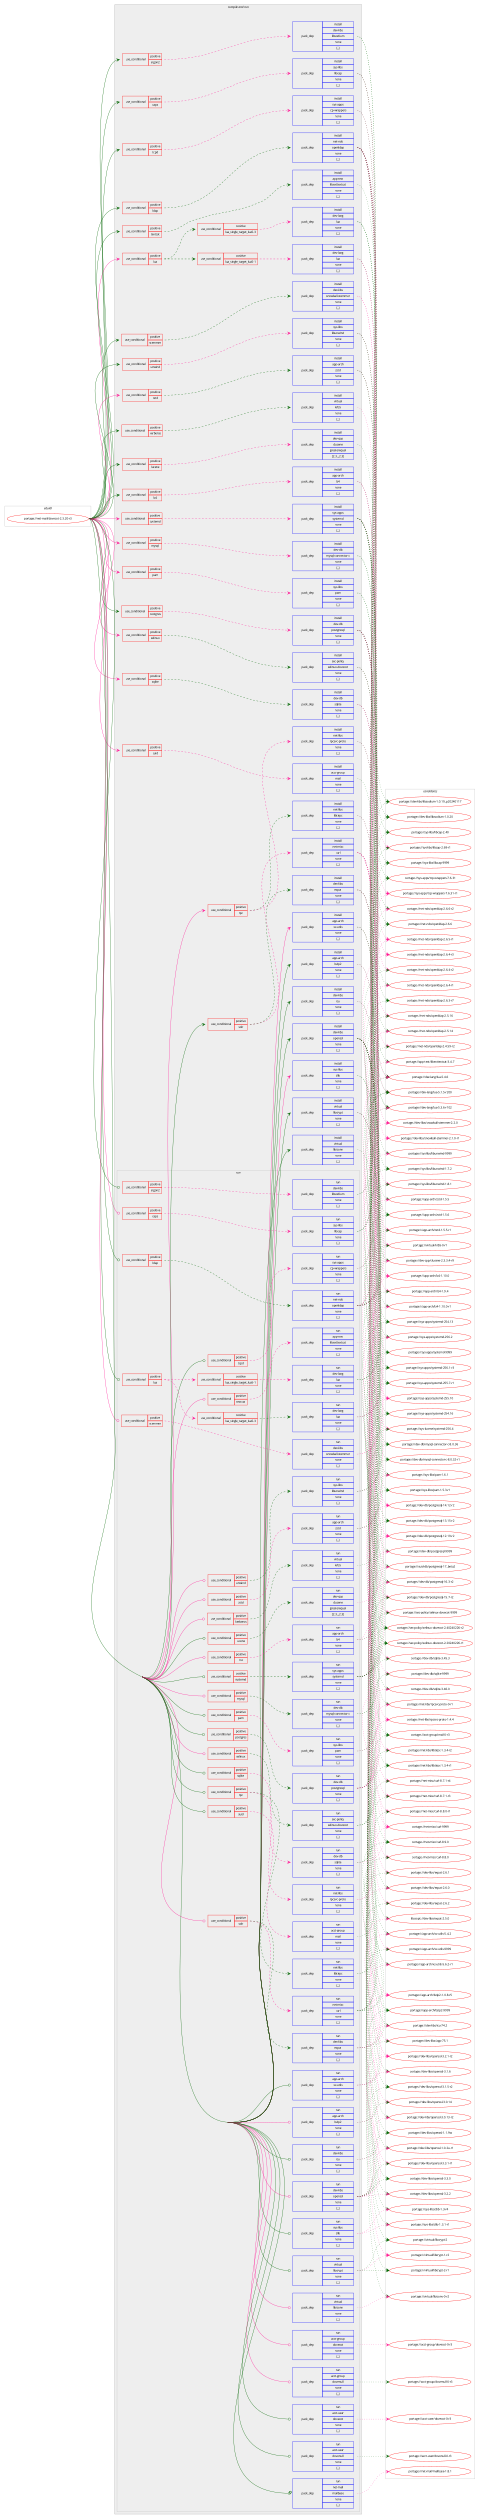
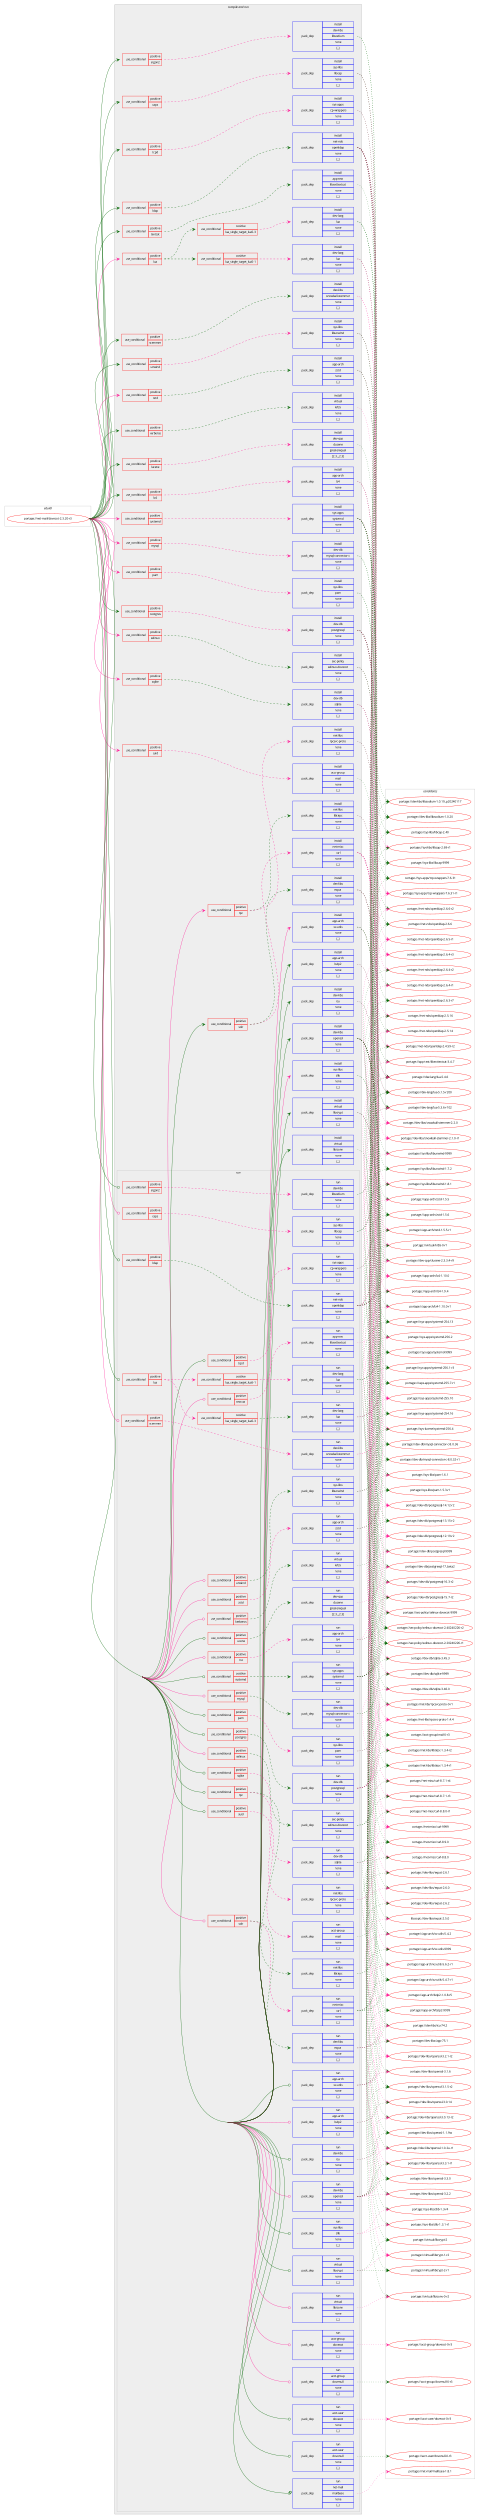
node "portage://sys-apps/systemd-255.7-r1": label "portage://sys-apps/systemd-255.7-r1" -> "portage://caps-apps/systemd-255.7-r1"
node "portage://suid-db/postgresql-17_beta2": label "portage://suid-db/postgresql-17_beta2" -> "portage://dev-db/postgresql-17_beta2"
node "portage://app-arch/xz-utils-5.4.7-r1": added
